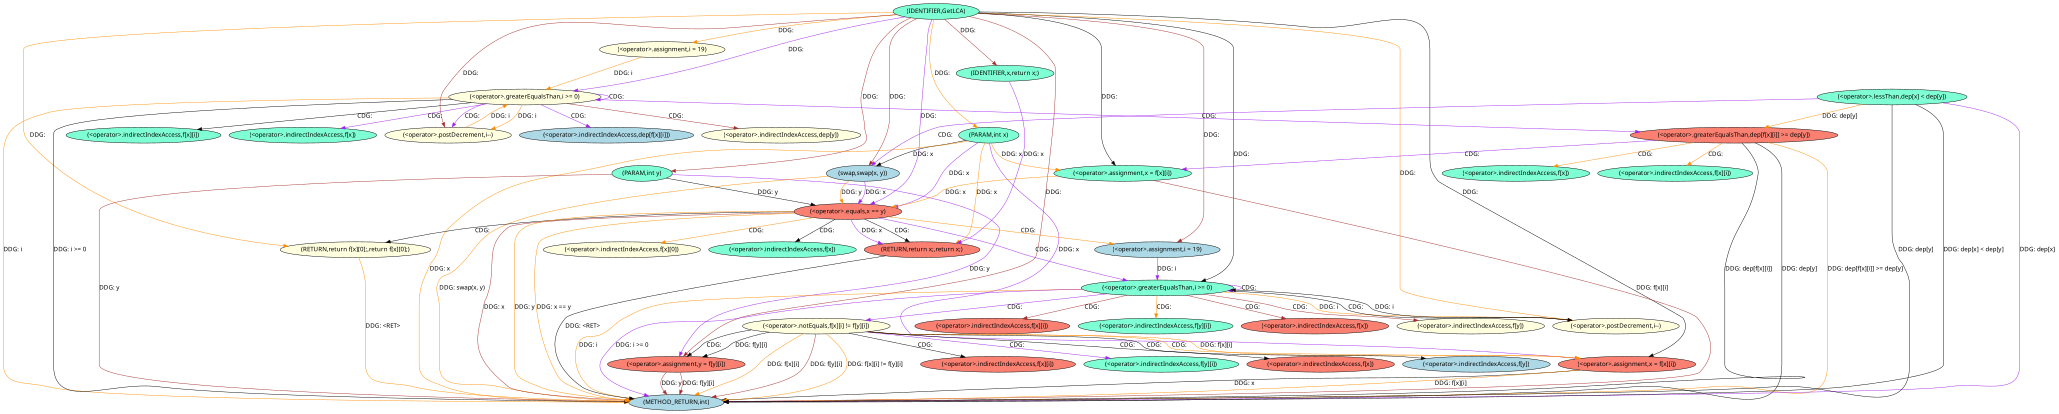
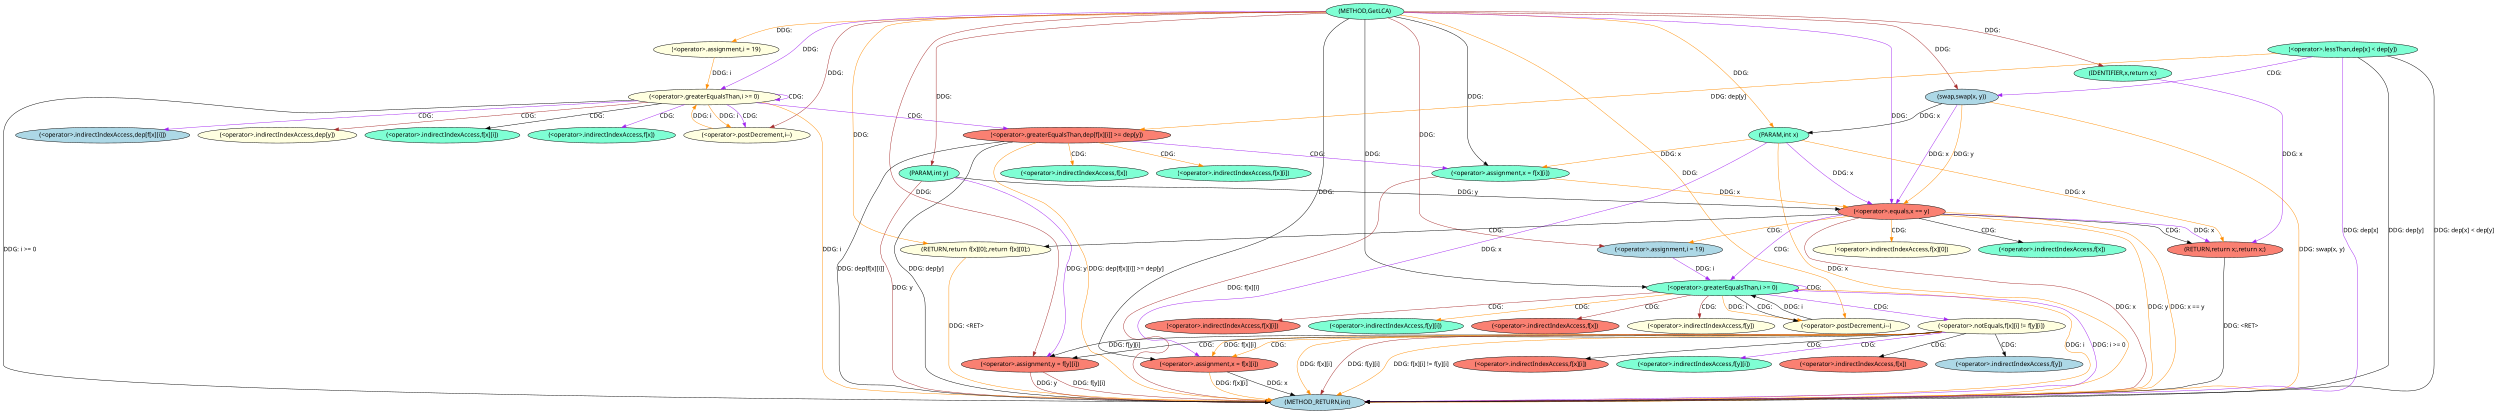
node "(IDENTIFIER,GetLCA)": label "(IDENTIFIER,GetLCA)" -> "(METHOD,GetLCA)"
edge "(PARAM,int x)" -> "(swap,swap(x, y))": reversed
